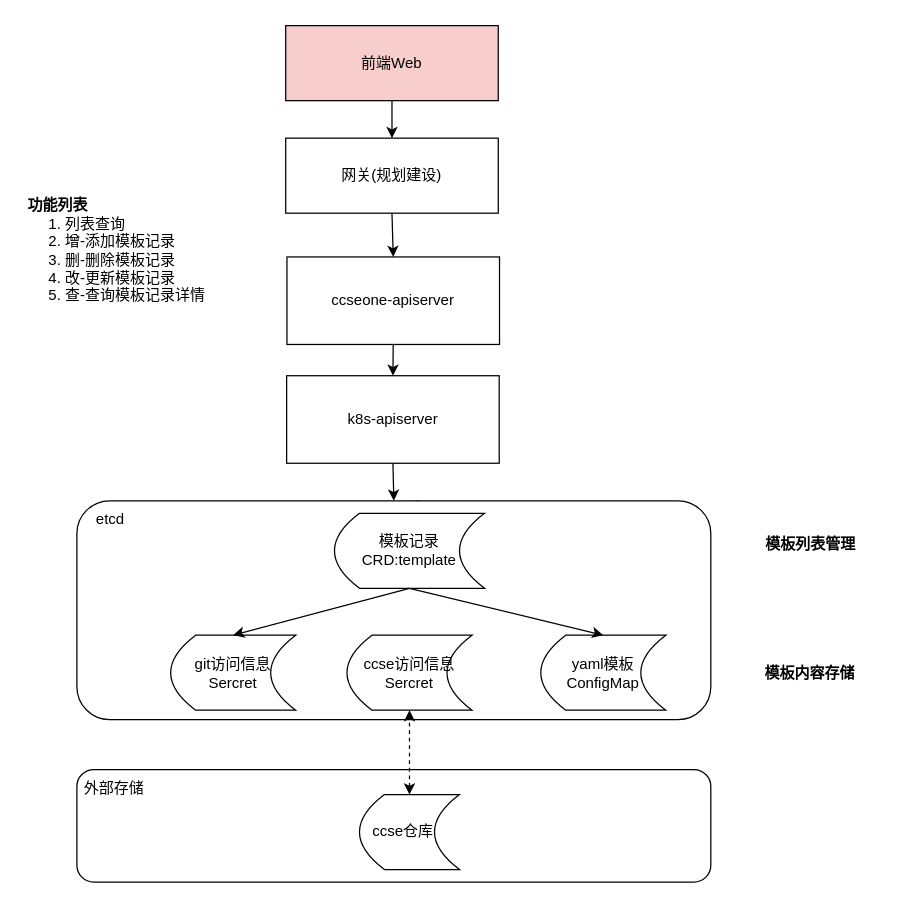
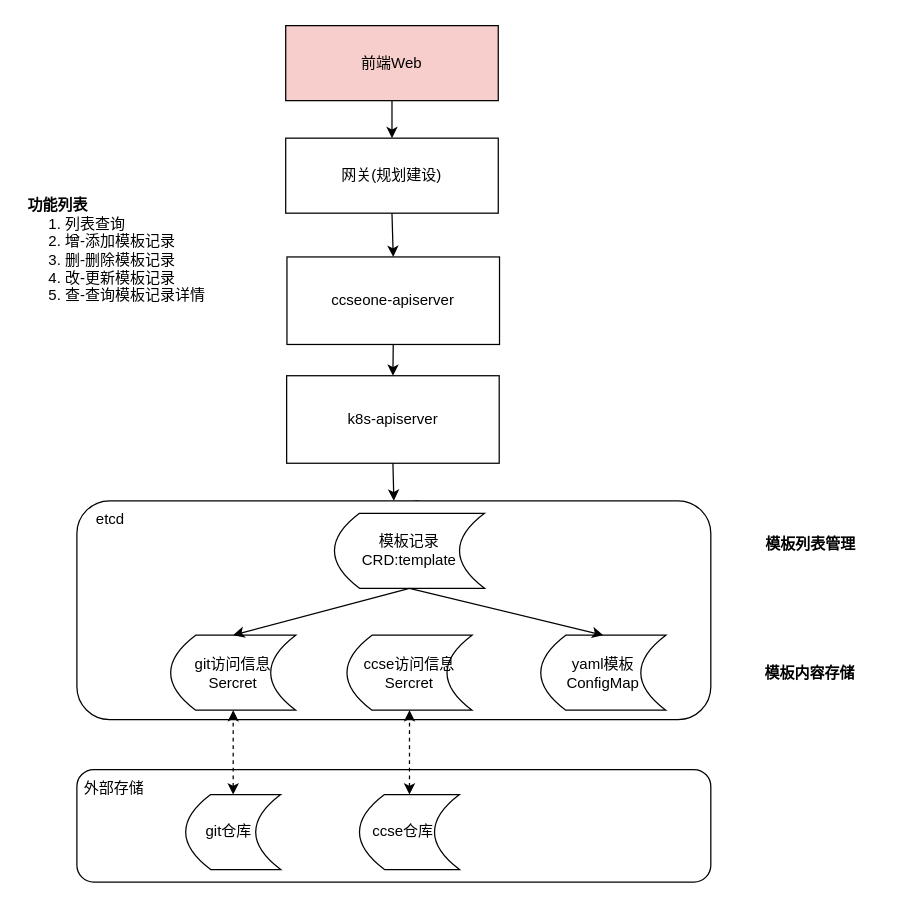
edge "git访问信息 Sercret" -- "git仓库": added
node "git仓库": added
